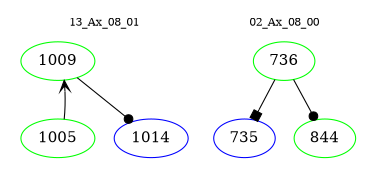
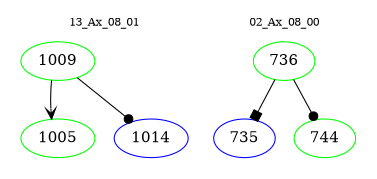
edge "1005" -> "1009": reversed
node "844": label "844" -> "744"
